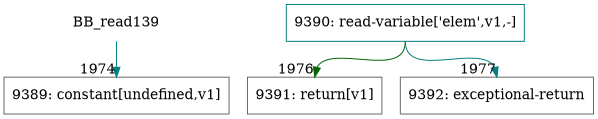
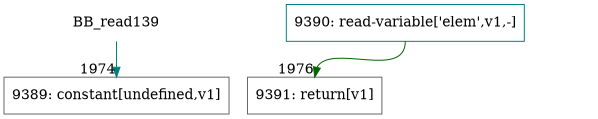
node "9392: exceptional-return": removed
